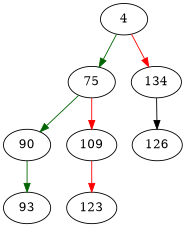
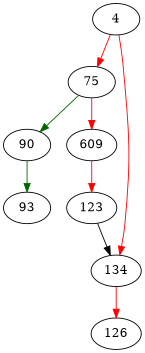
edge "4" -> "75": color darkgreen -> red
edge "134" -> "126": color black -> red
node "109": label "109" -> "609"
edge "123" -> "134": added
